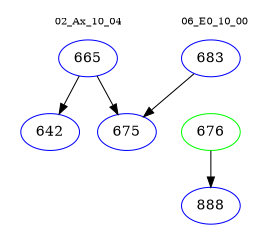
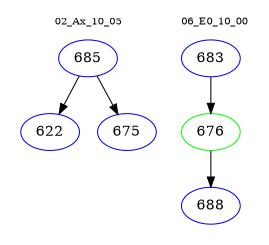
cluster "02_Ax_10_04": label "02_Ax_10_04" -> "02_Ax_10_05"
node "665": label "665" -> "685"
edge "683" -> "675": now "683" -> "676"
node "642": label "642" -> "622"
node "888": label "888" -> "688"
